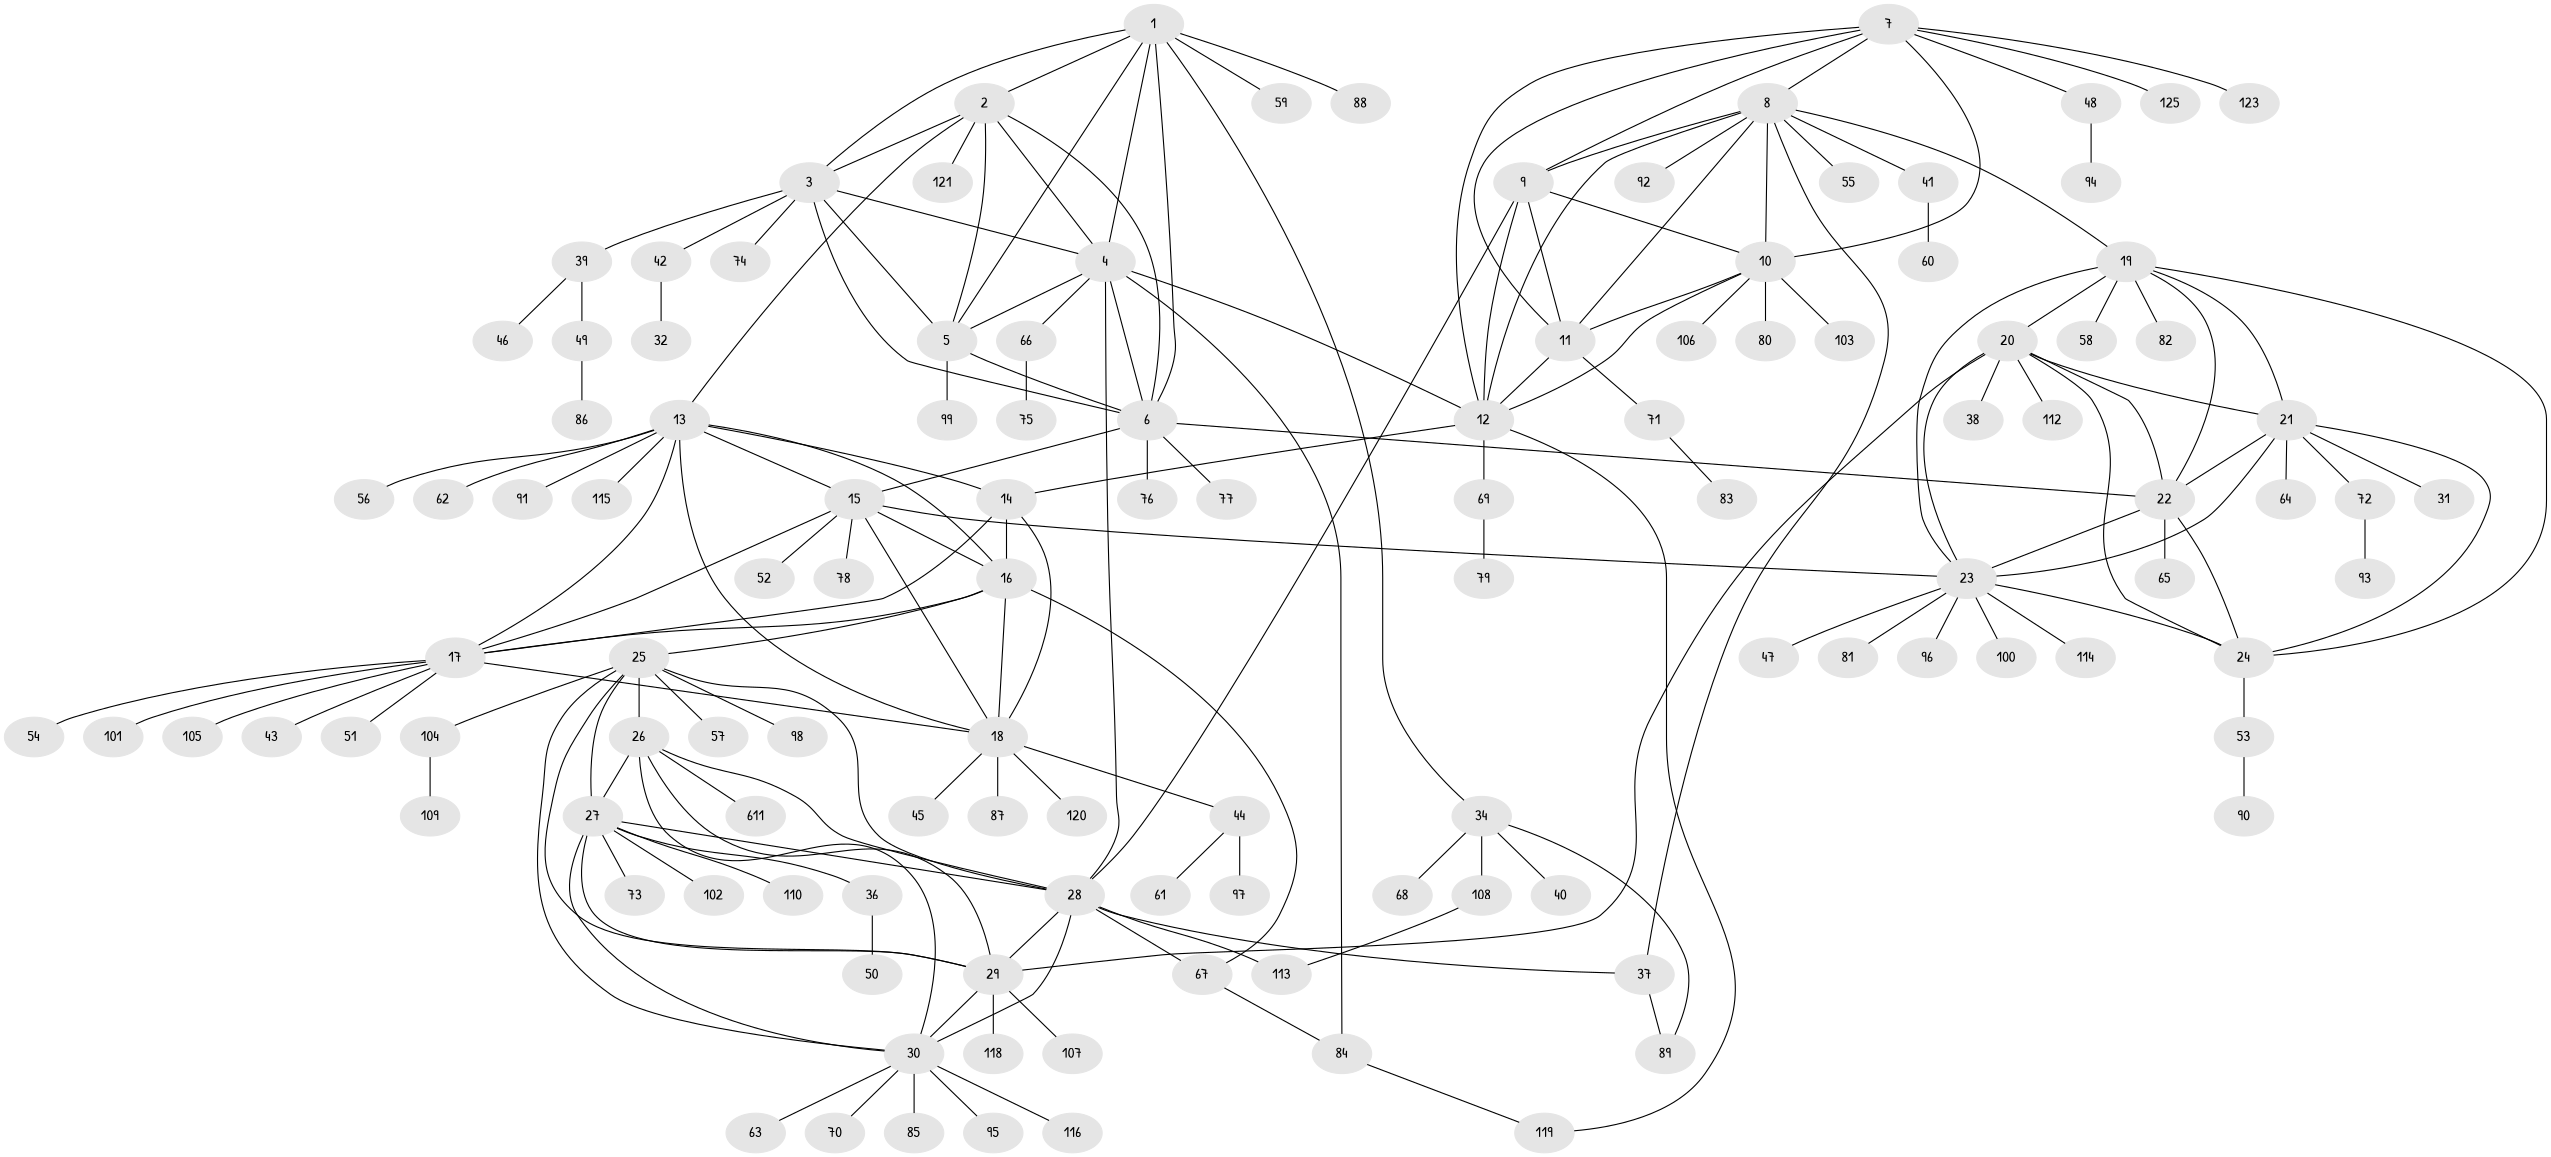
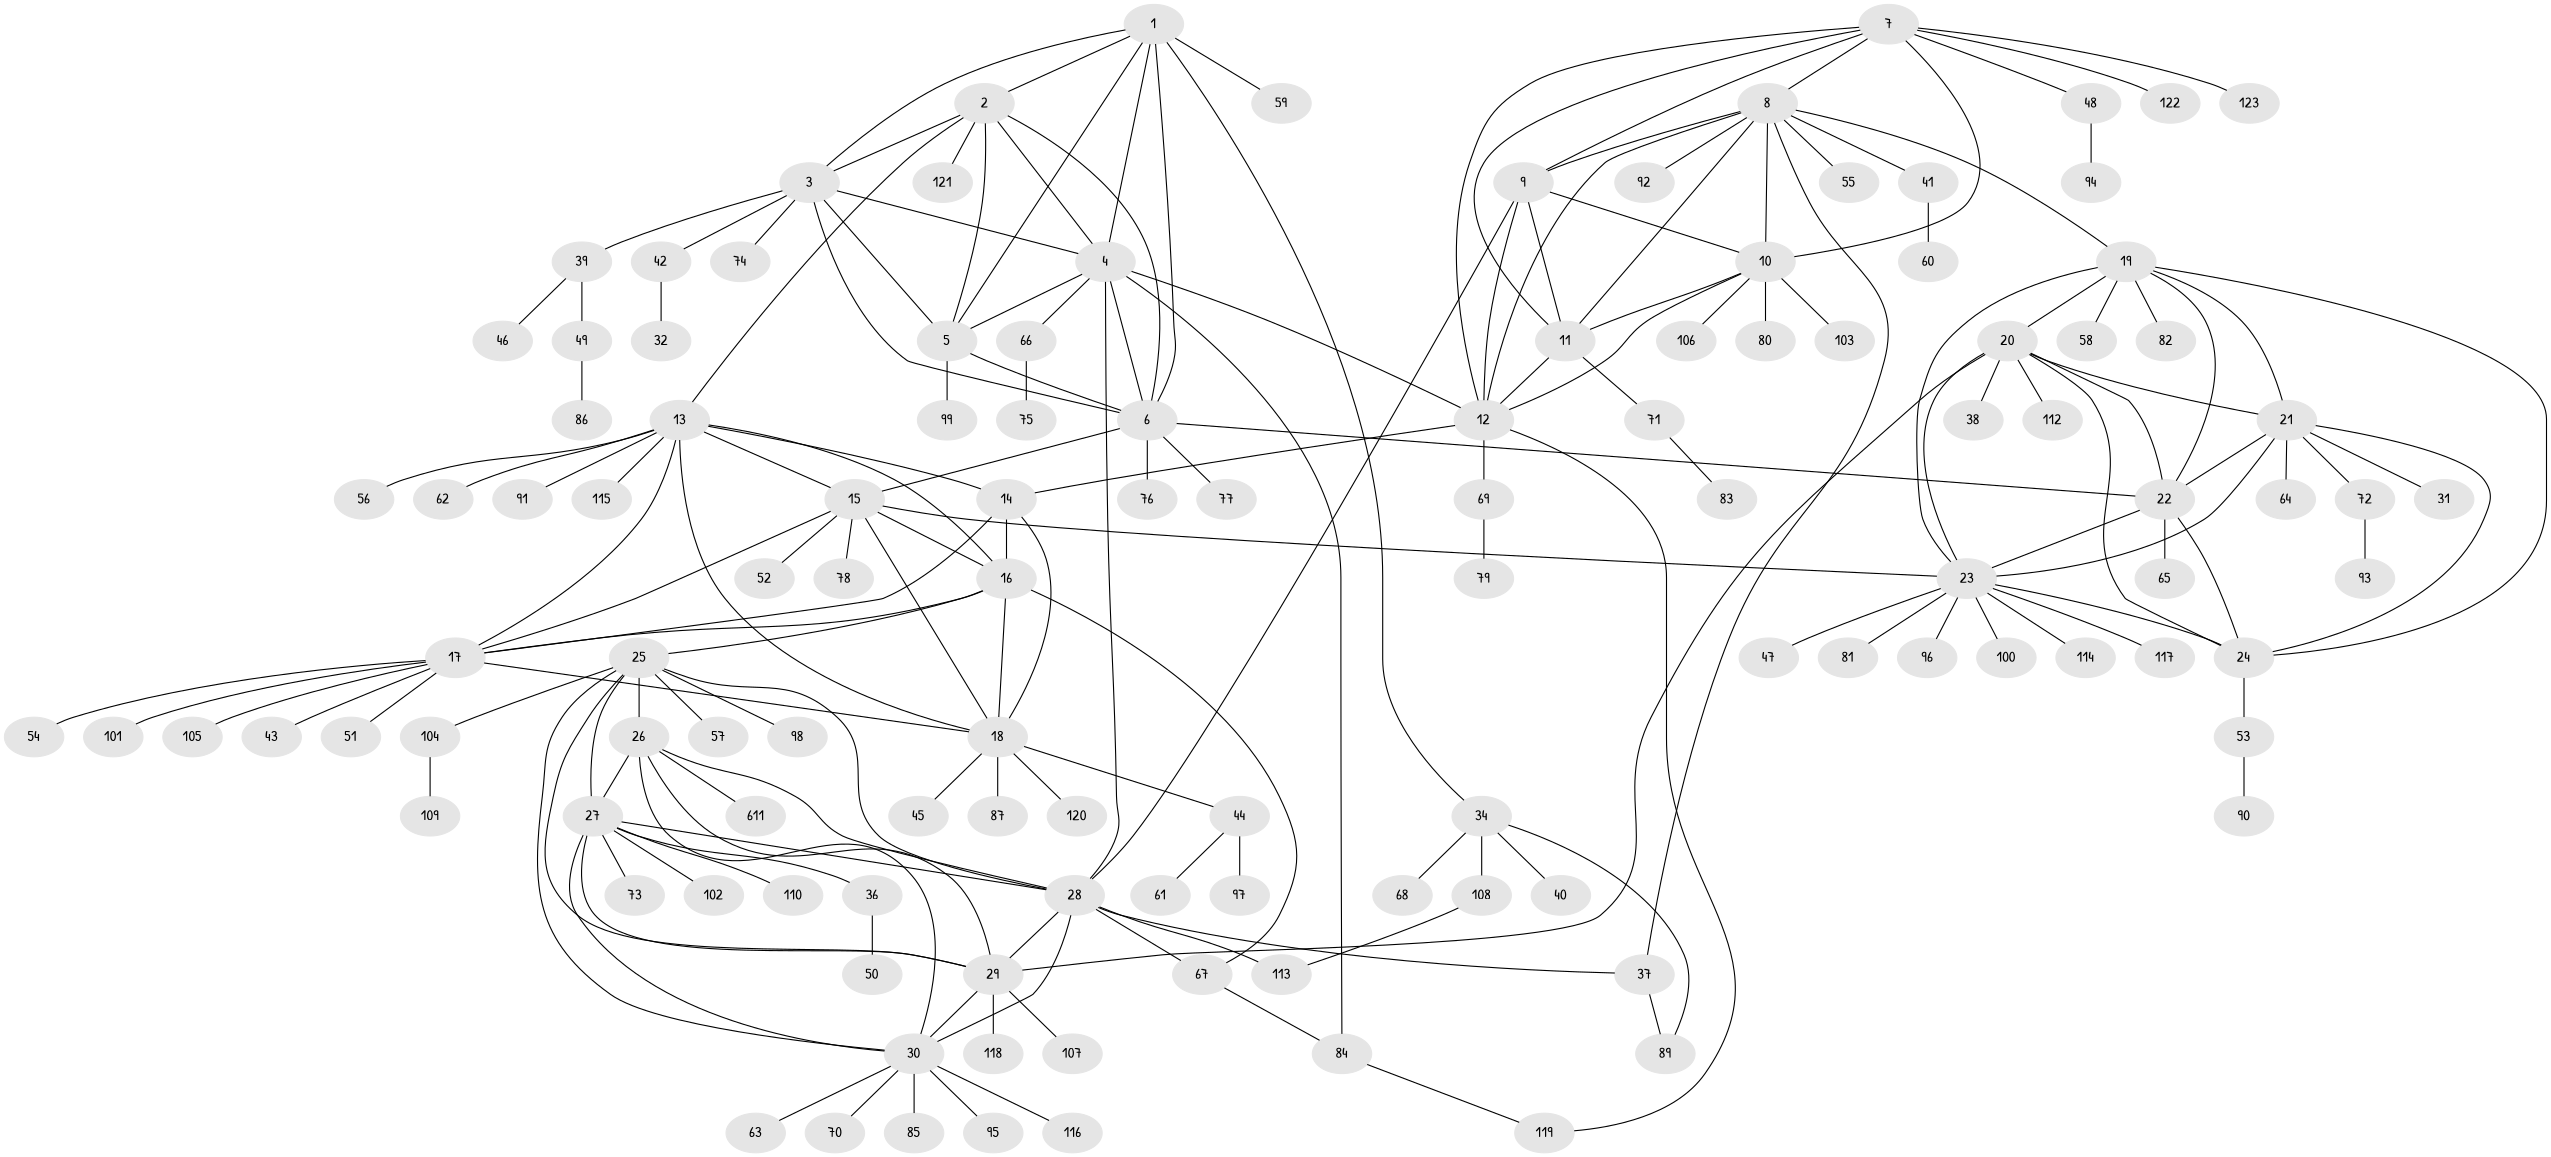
node "88": removed
node "125": label "125" -> "122"
node "117": added
